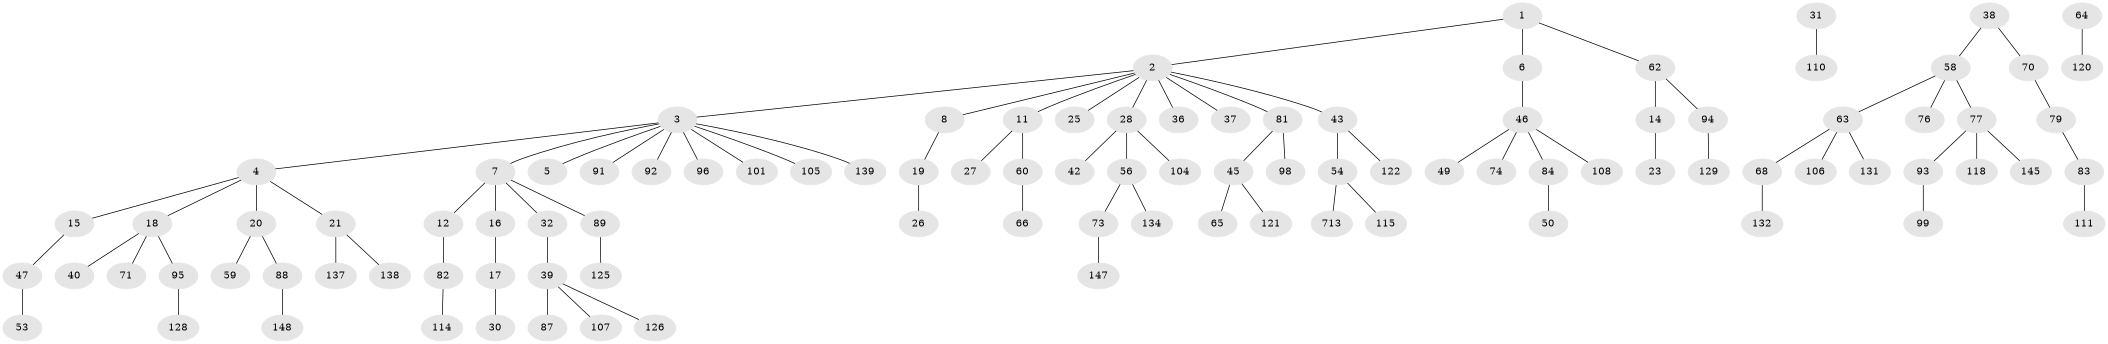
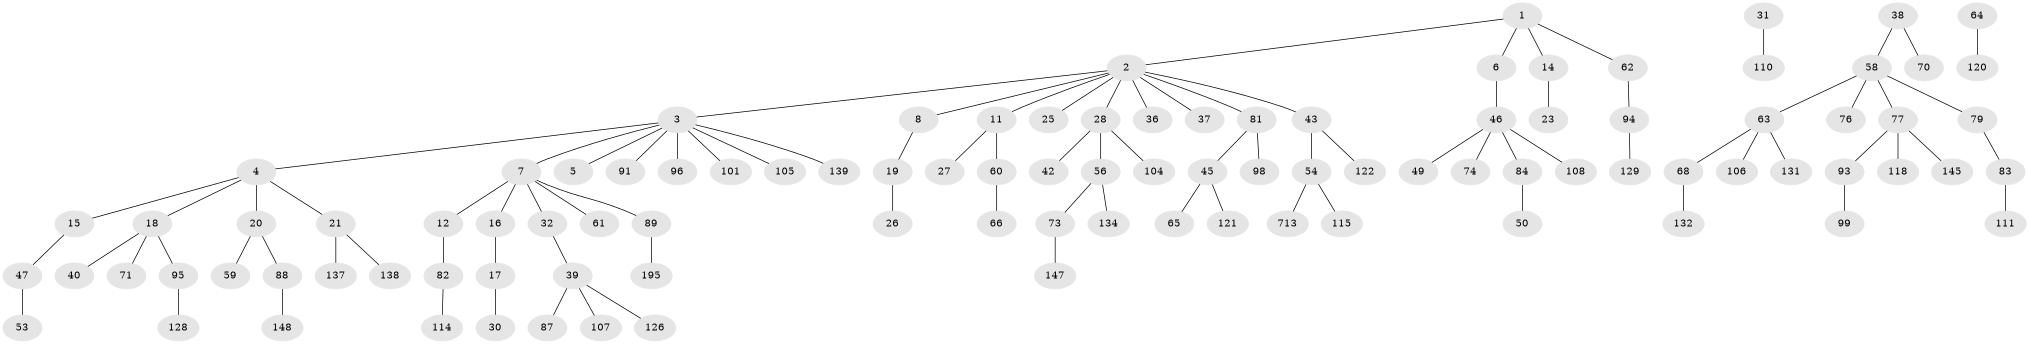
edge "62" -- "14": now "1" -- "14"
edge "70" -- "79": now "58" -- "79"
node "92": removed
node "61": added
node "125": label "125" -> "195"
